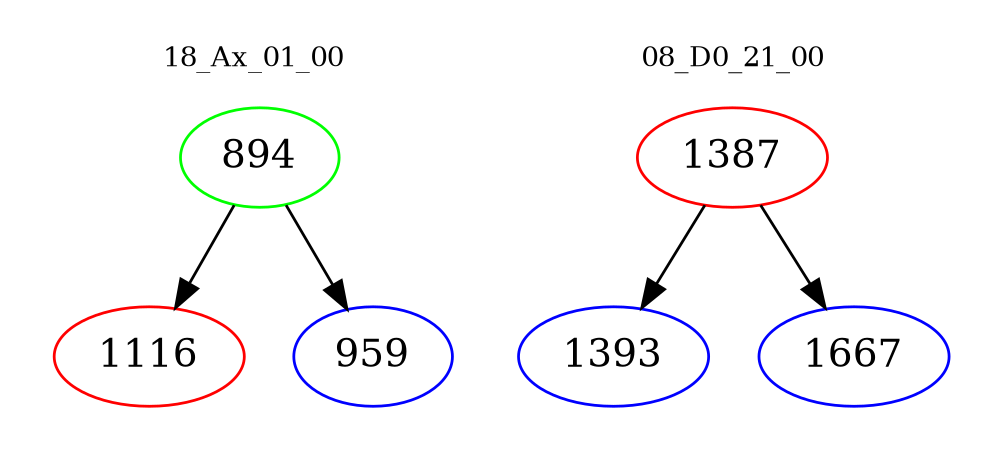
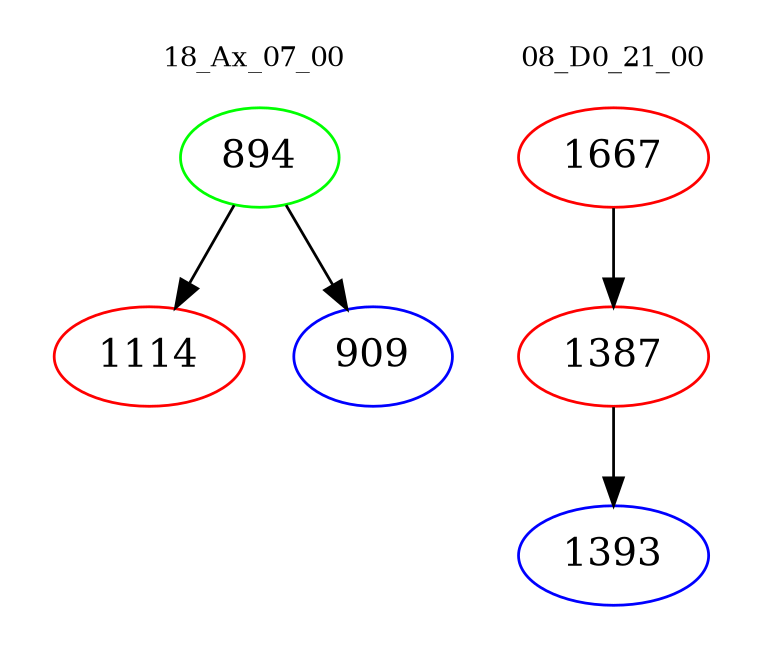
cluster "18_Ax_01_00": label "18_Ax_01_00" -> "18_Ax_07_00"
edge "1387" -> "1667": reversed
node "1116": label "1116" -> "1114"
node "959": label "959" -> "909"
node "1667": color blue -> red
